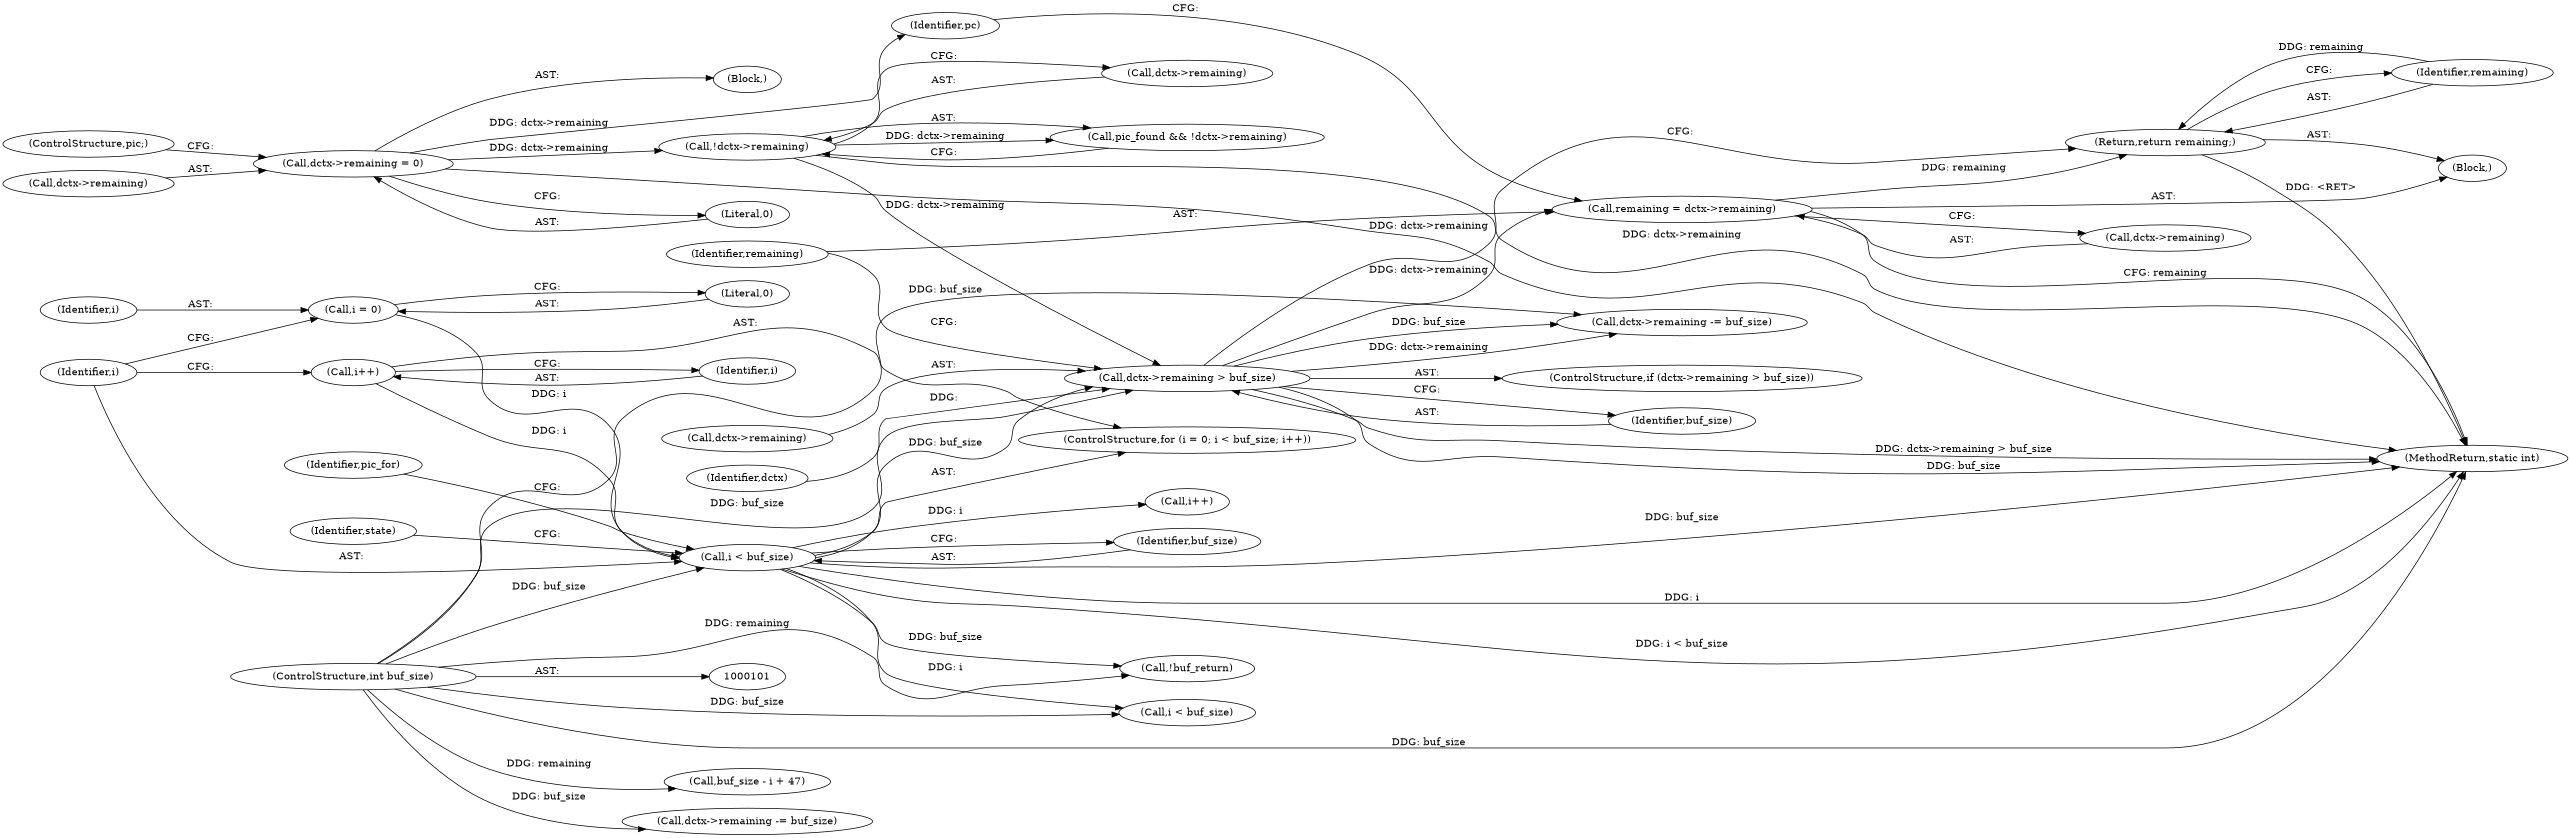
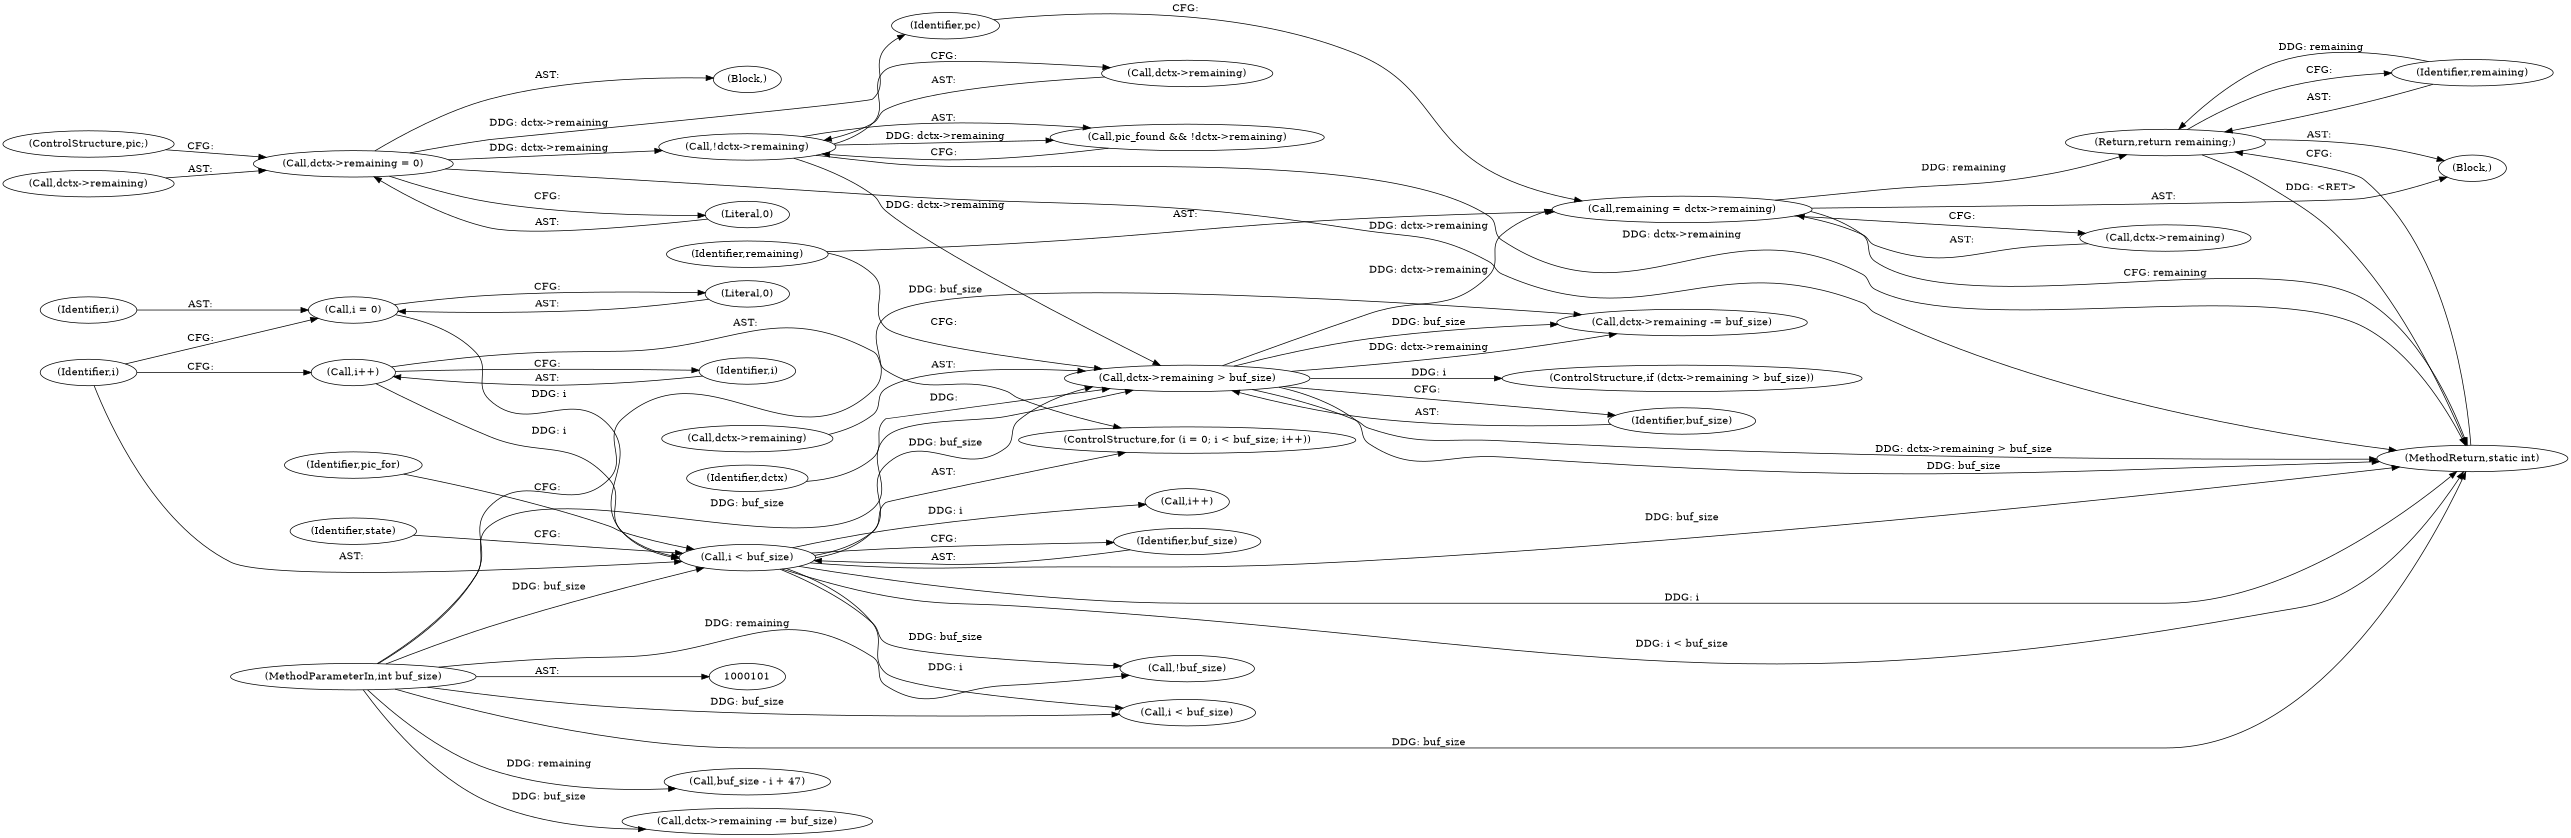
edge "(Call,dctx->remaining > buf_size)" -> "(Return,return remaining;)": now "(MethodReturn,static int)" -> "(Return,return remaining;)"
edge "(Call,dctx->remaining > buf_size)" -> "(ControlStructure,if (dctx->remaining > buf_size))": label "AST: " -> "DDG: i"
node "(Call,!buf_return)": label "(Call,!buf_return)" -> "(Call,!buf_size)"
node "(ControlStructure,int buf_size)": label "(ControlStructure,int buf_size)" -> "(MethodParameterIn,int buf_size)"
